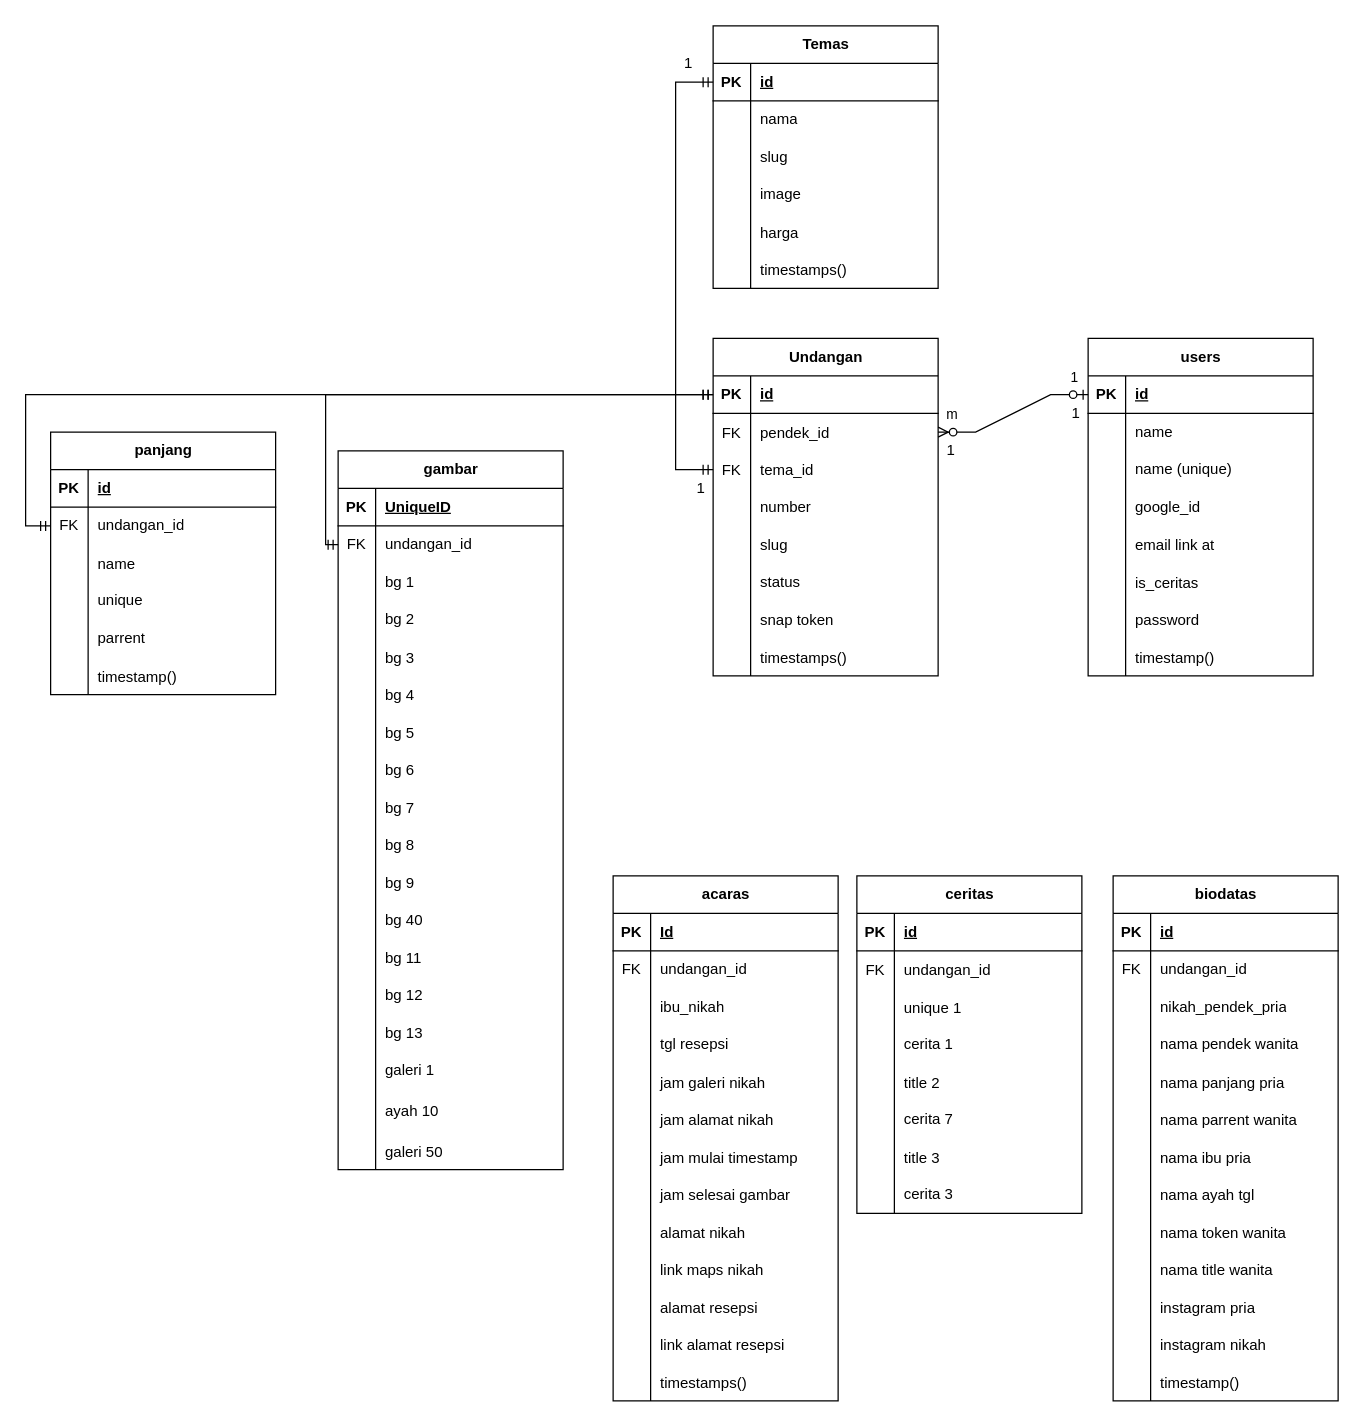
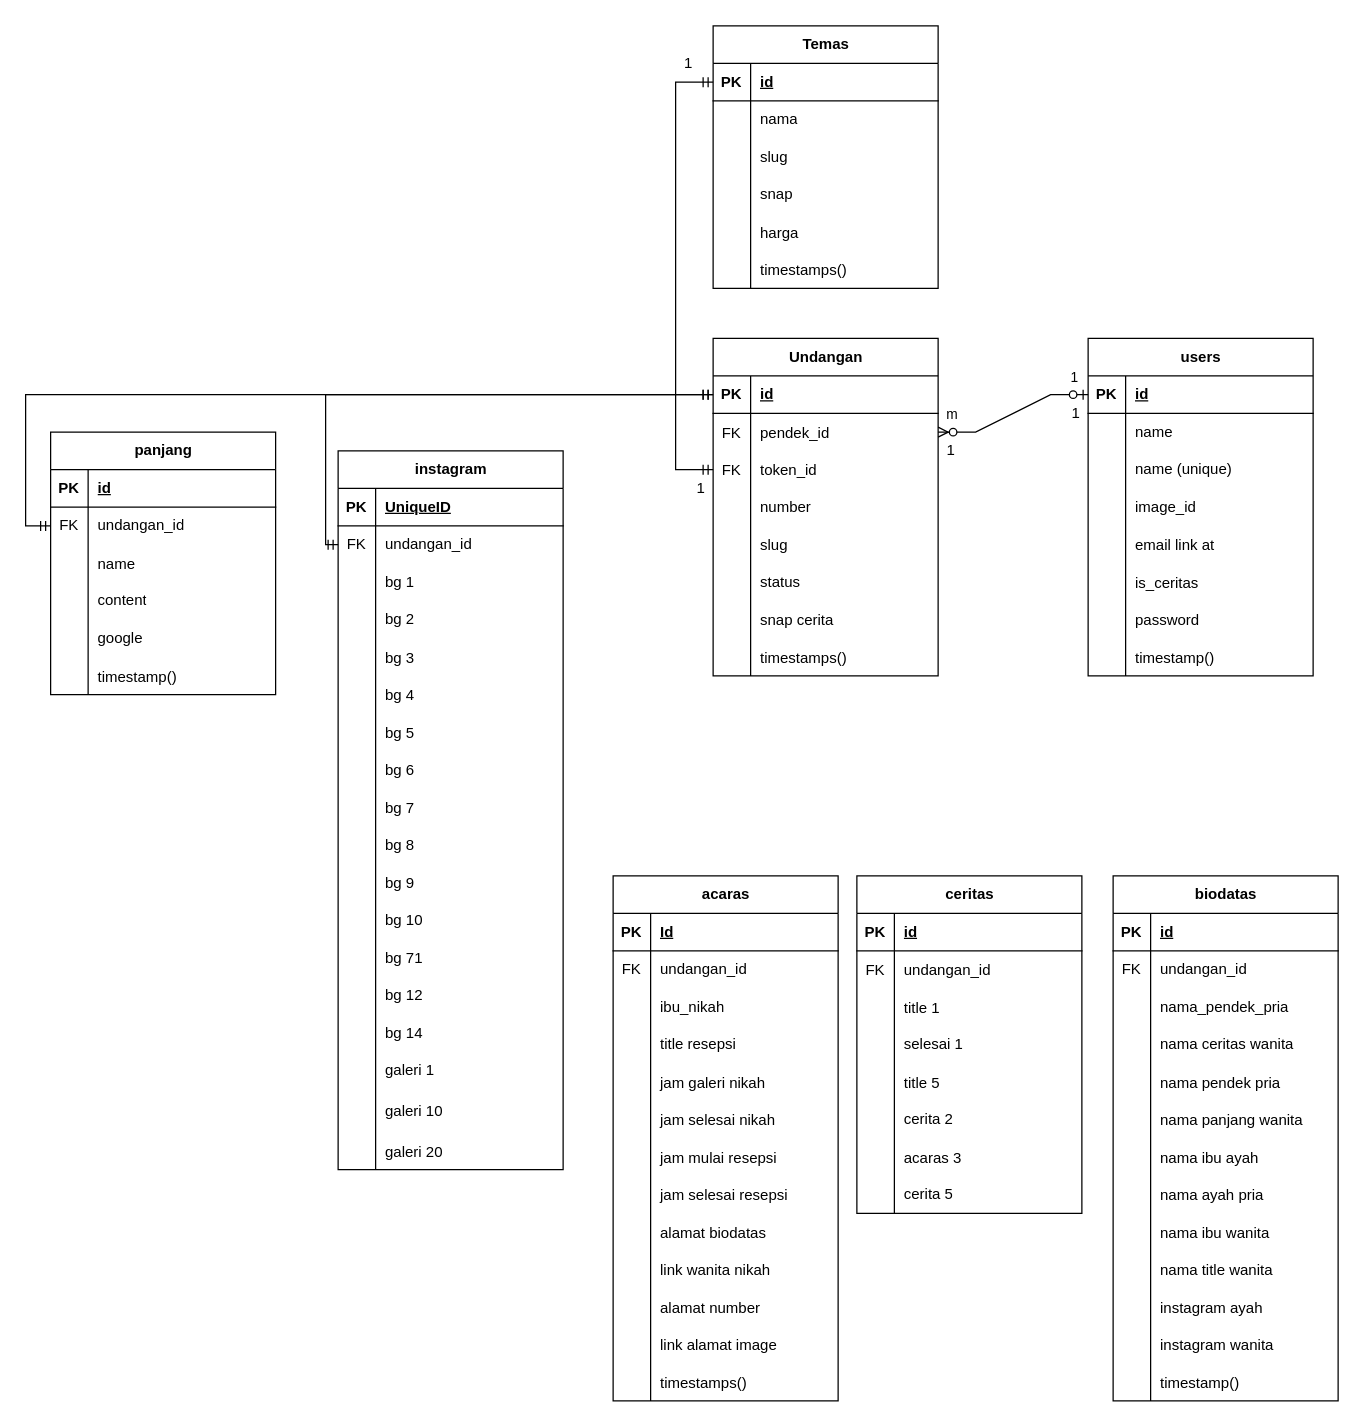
node "image": label "image" -> "snap"
node "gambar": label "gambar" -> "instagram"
node "tema_id": label "tema_id" -> "token_id"
node "google_id": label "google_id" -> "image_id"
node "unique": label "unique" -> "content"
node "snap token": label "snap token" -> "snap cerita"
node "parrent": label "parrent" -> "google"
node "bg 40": label "bg 40" -> "bg 10"
node "bg 11": label "bg 11" -> "bg 71"
node "nikah_pendek_pria": label "nikah_pendek_pria" -> "nama_pendek_pria"
node "unique 1": label "unique 1" -> "title 1"
node "bg 13": label "bg 13" -> "bg 14"
node "tgl resepsi": label "tgl resepsi" -> "title resepsi"
node "cerita 1": label "cerita 1" -> "selesai 1"
node "nama pendek wanita": label "nama pendek wanita" -> "nama ceritas wanita"
node "title 2": label "title 2" -> "title 5"
node "nama panjang pria": label "nama panjang pria" -> "nama pendek pria"
node "ayah 10": label "ayah 10" -> "galeri 10"
node "cerita 7": label "cerita 7" -> "cerita 2"
node "jam alamat nikah": label "jam alamat nikah" -> "jam selesai nikah"
node "nama parrent wanita": label "nama parrent wanita" -> "nama panjang wanita"
node "galeri 50": label "galeri 50" -> "galeri 20"
node "jam mulai timestamp": label "jam mulai timestamp" -> "jam mulai resepsi"
node "title 3": label "title 3" -> "acaras 3"
node "nama ibu pria": label "nama ibu pria" -> "nama ibu ayah"
node "cerita 3": label "cerita 3" -> "cerita 5"
node "jam selesai gambar": label "jam selesai gambar" -> "jam selesai resepsi"
node "nama ayah tgl": label "nama ayah tgl" -> "nama ayah pria"
node "alamat nikah": label "alamat nikah" -> "alamat biodatas"
node "nama token wanita": label "nama token wanita" -> "nama ibu wanita"
node "link maps nikah": label "link maps nikah" -> "link wanita nikah"
node "alamat resepsi": label "alamat resepsi" -> "alamat number"
node "instagram pria": label "instagram pria" -> "instagram ayah"
node "link alamat resepsi": label "link alamat resepsi" -> "link alamat image"
node "instagram nikah": label "instagram nikah" -> "instagram wanita"
